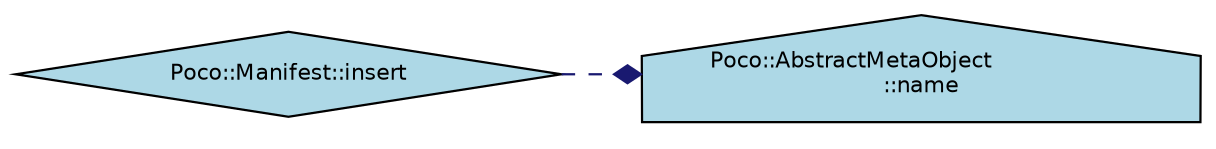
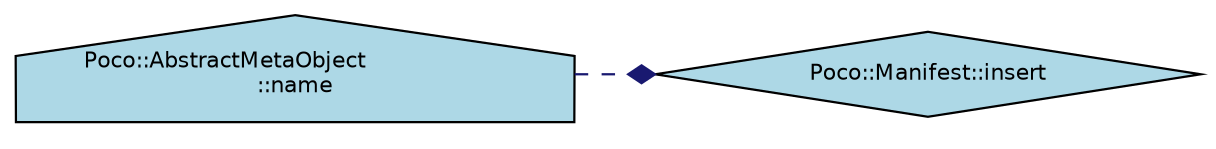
edge "Poco::Manifest::insert" -> "Poco::AbstractMetaObject ::name": reversed
